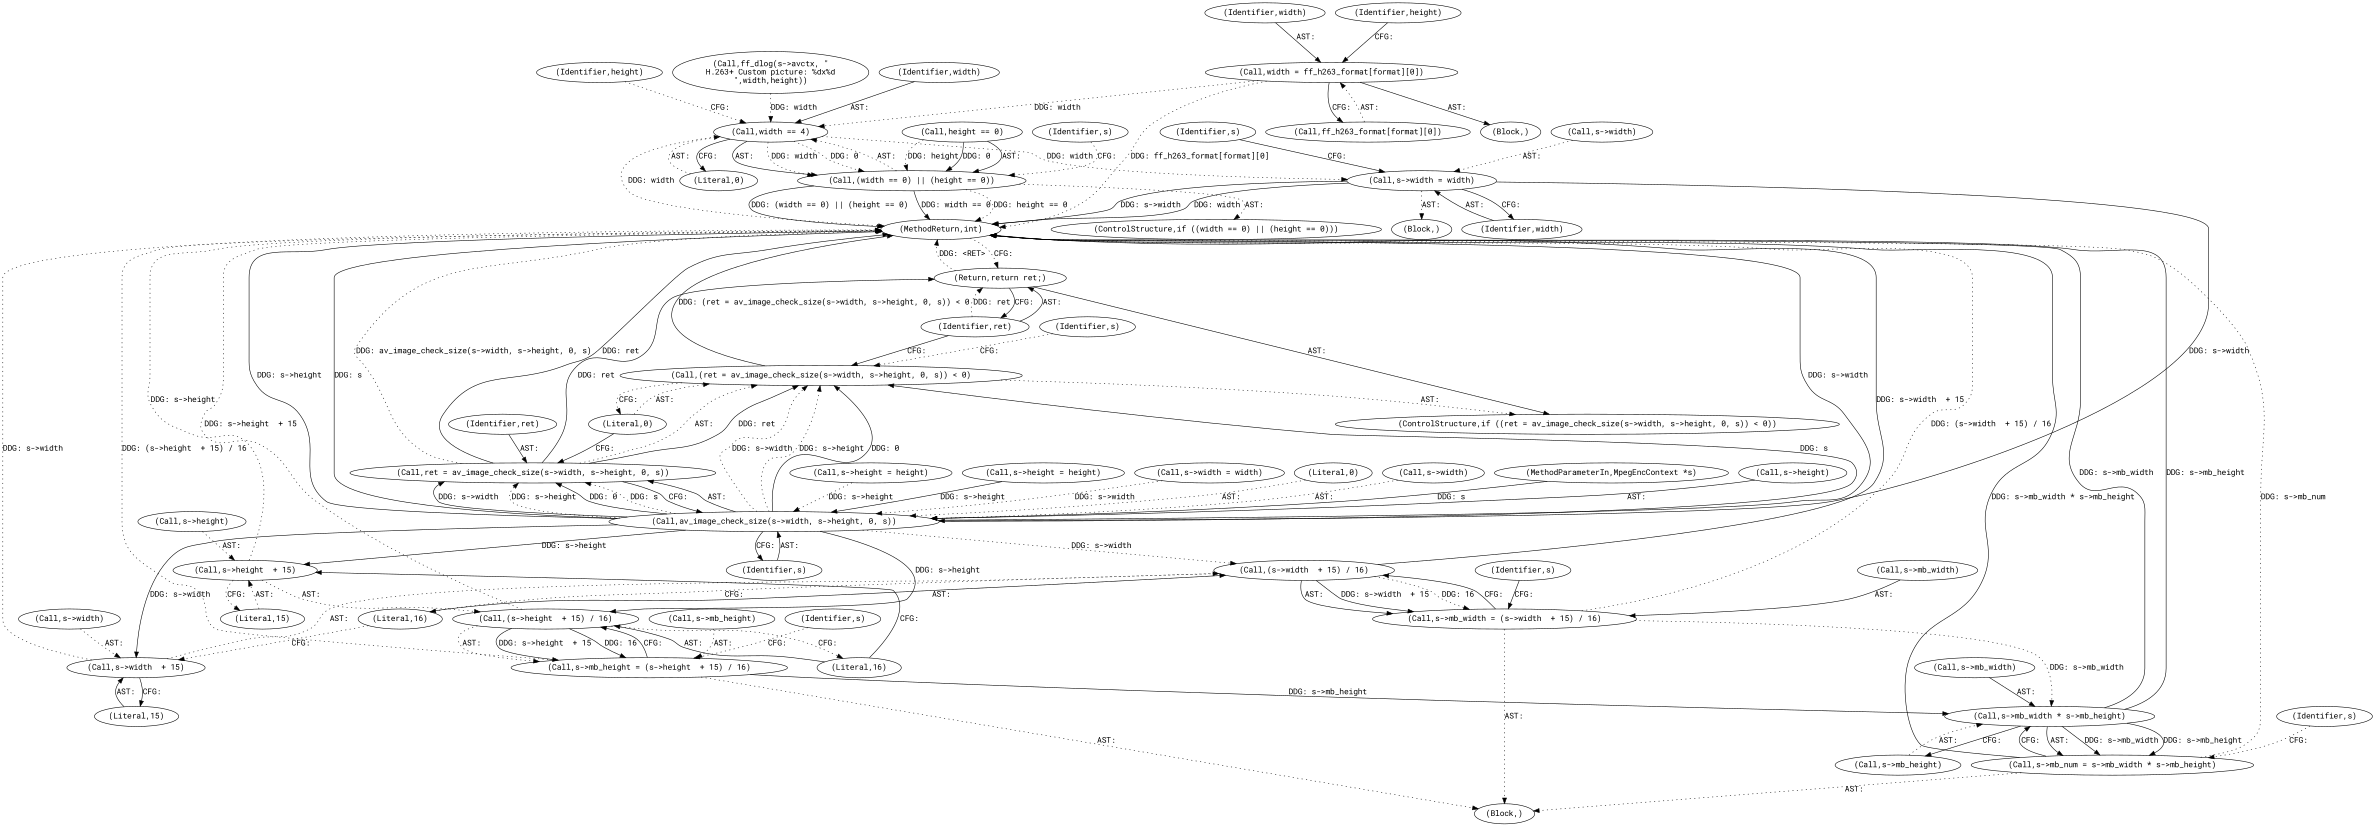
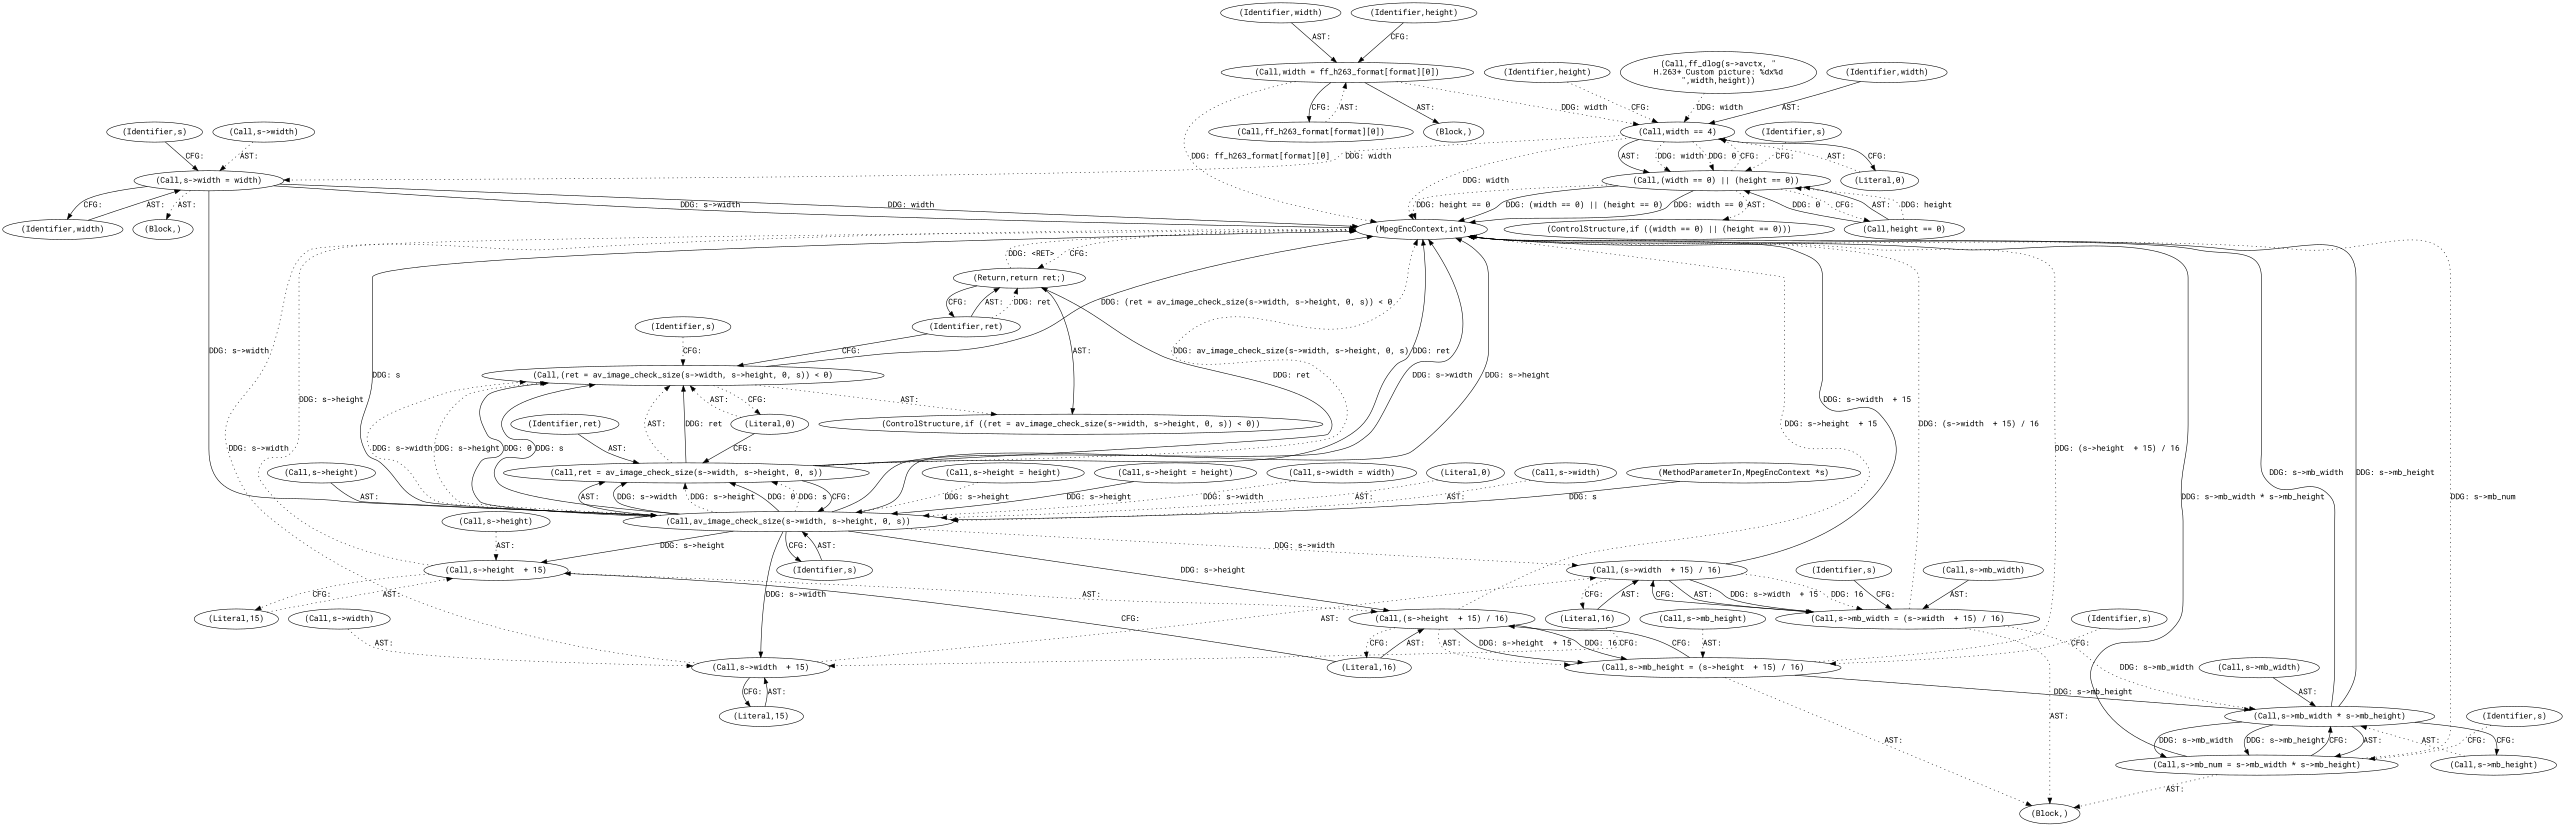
edge "(Call,(width == 0) || (height == 0))" -> "(Call,width == 4)": label "AST: " -> "CFG: "
edge "(Call,(width == 0) || (height == 0))" -> "(Call,height == 0)": added, label "CFG:"
node "(MethodReturn,int)": label "(MethodReturn,int)" -> "(MpegEncContext,int)"
